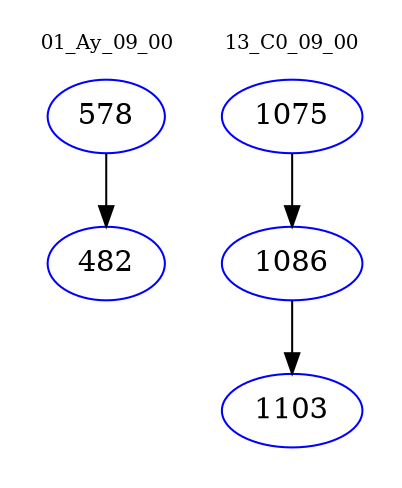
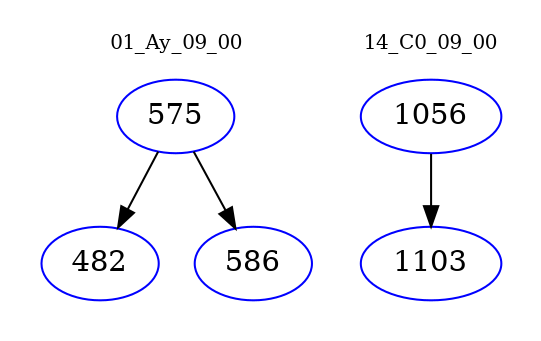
cluster "13_C0_09_00": label "13_C0_09_00" -> "14_C0_09_00"
node "578": label "578" -> "575"
node "1075": removed
node "586": added
node "1086": label "1086" -> "1056"
